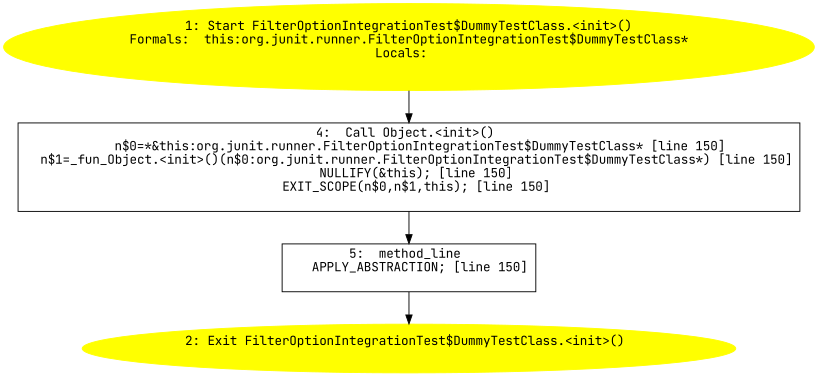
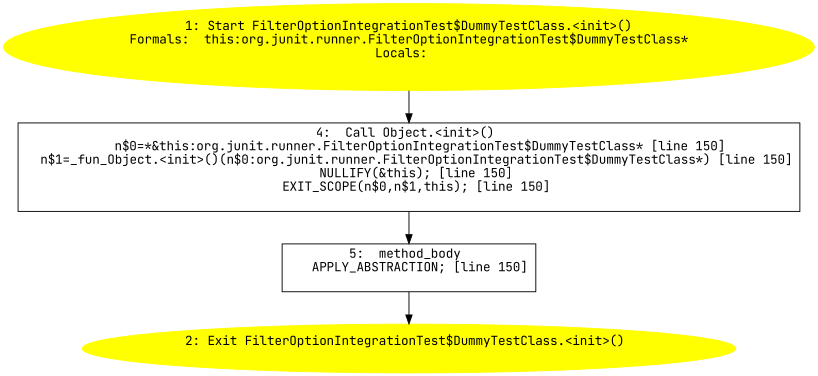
node "5:  method_line APPLY_ABSTRACTION; [line 150]": label "5:  method_line APPLY_ABSTRACTION; [line 150]" -> "5:  method_body APPLY_ABSTRACTION; [line 150]"
